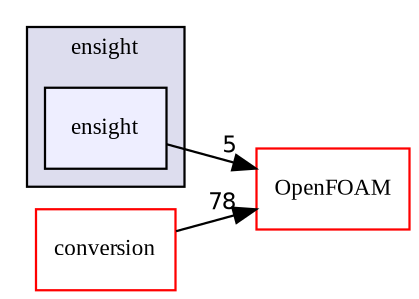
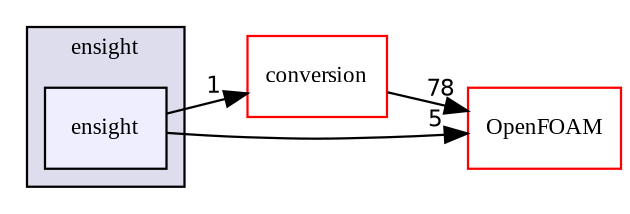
edge "ensight" -> "conversion": added
